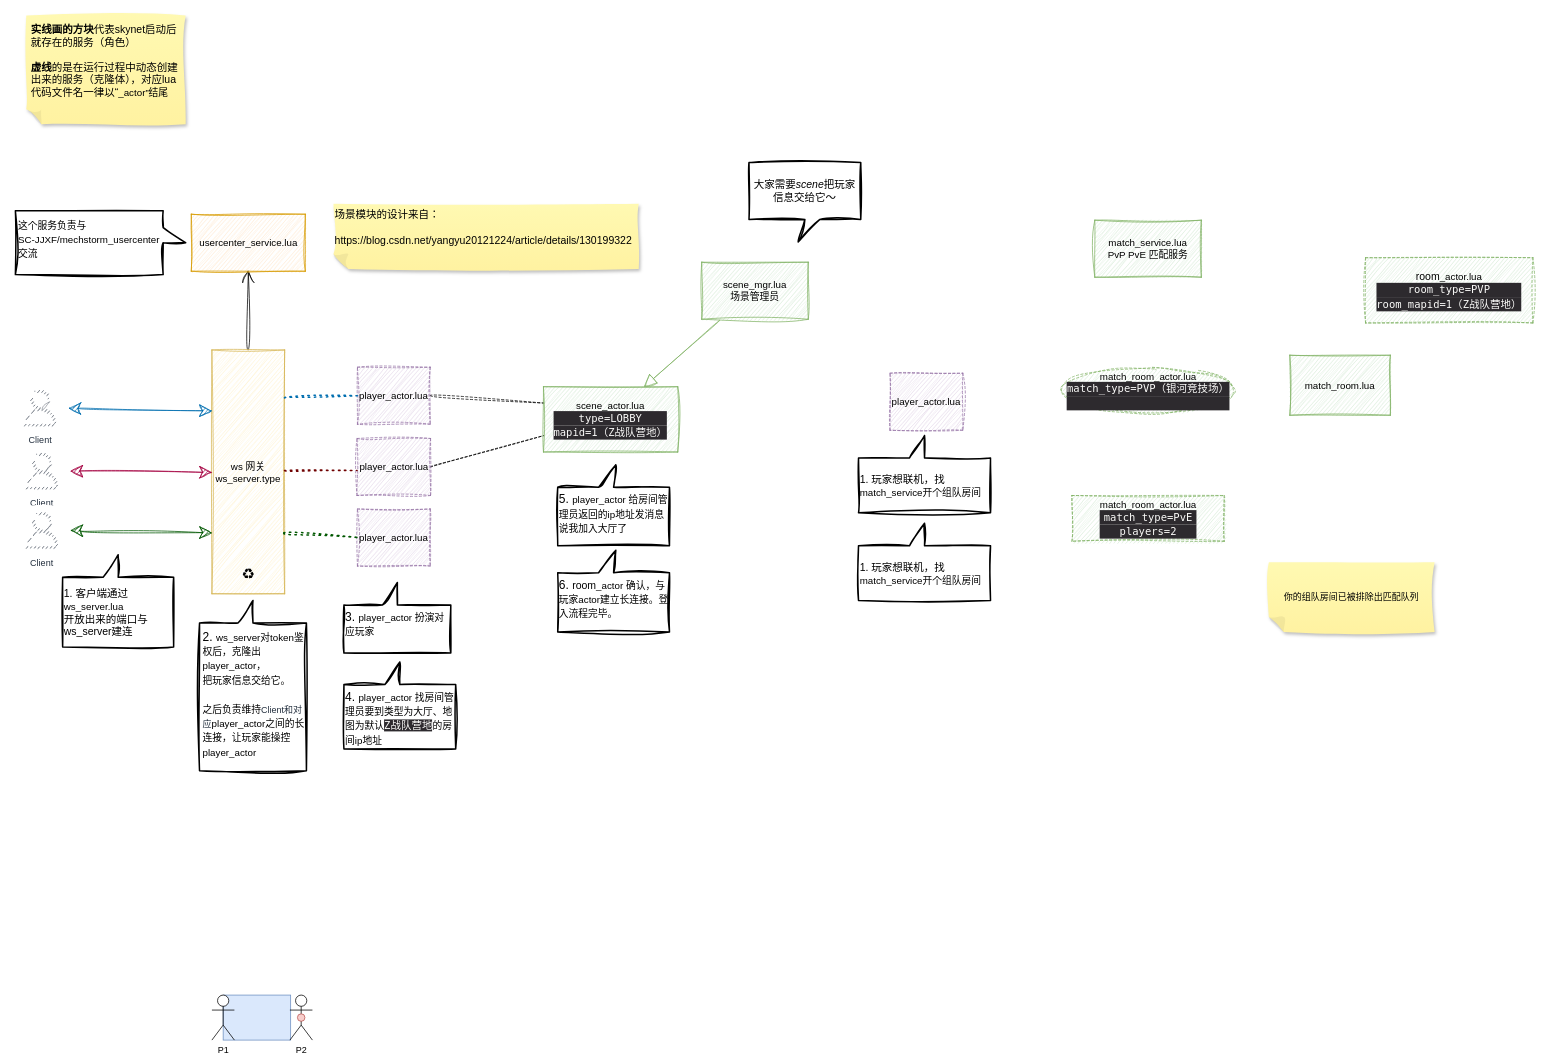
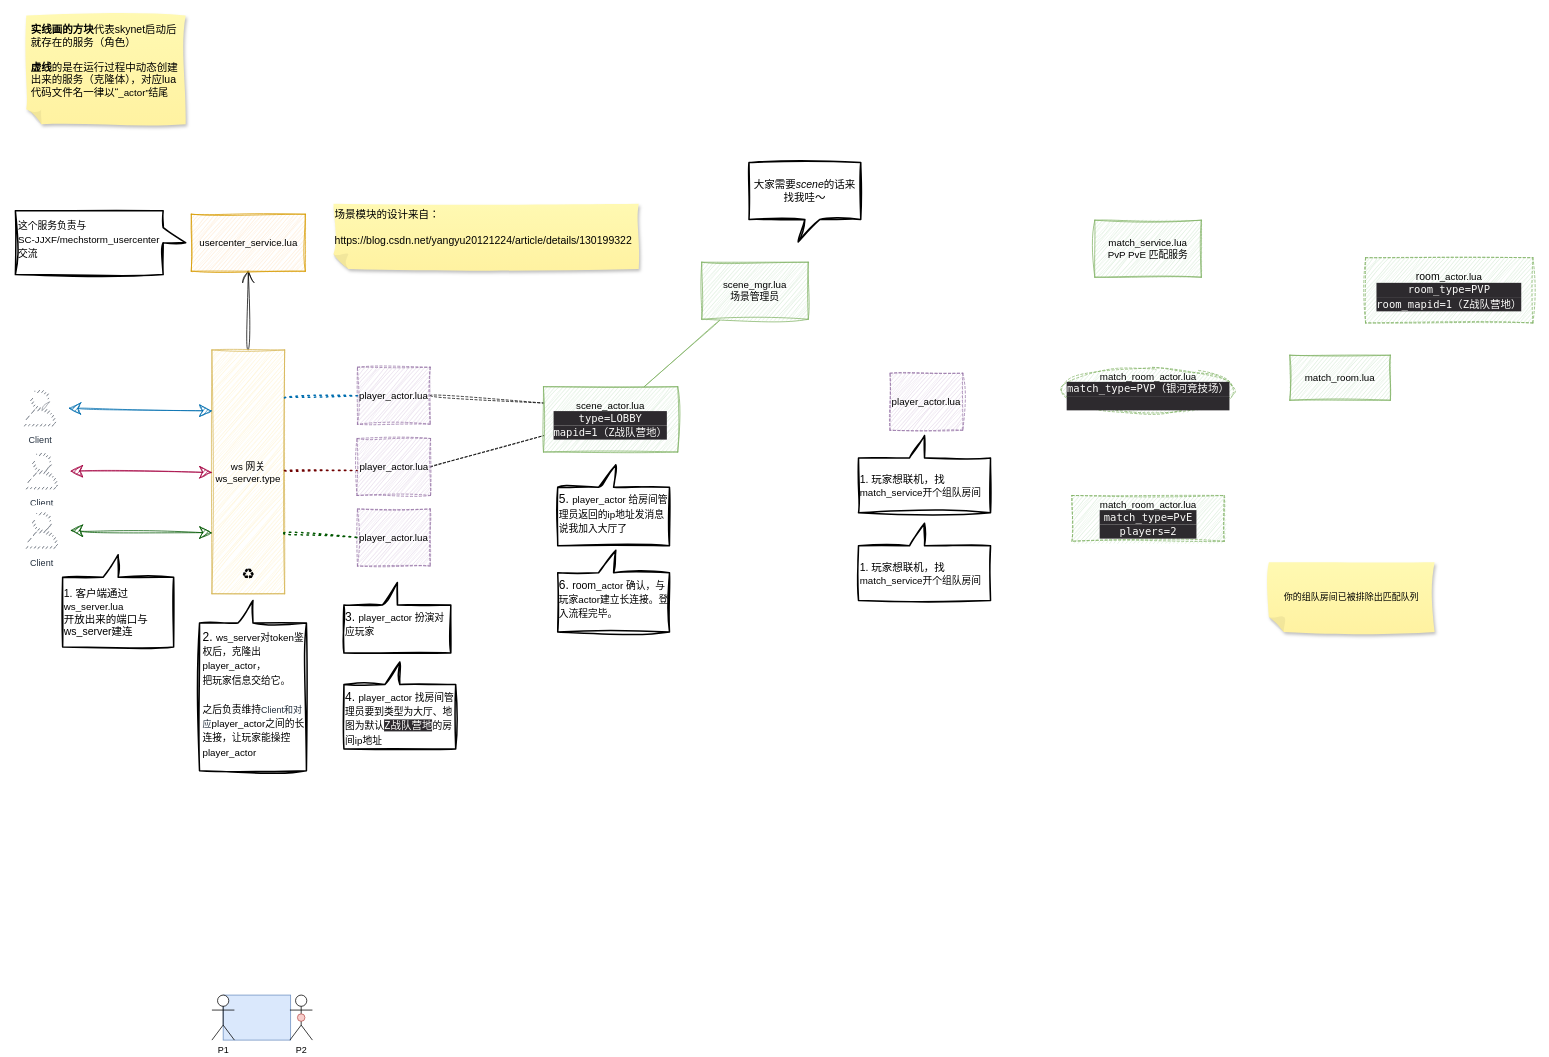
node "大家需要scene把玩家信息交给它～": label "大家需要scene把玩家信息交给它～" -> "大家需要scene的话来找我哇～"
edge "scene_mgr.lua 场景管理员" -> "scene_actor.lua type=LOBBY mapid=1（Z战队营地）": arrowhead block -> none
node "match_room.lua": size 101x60 -> 101x45
